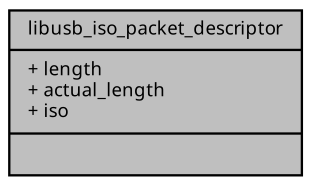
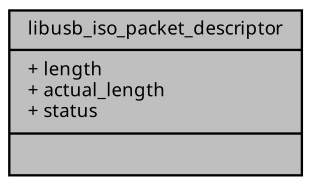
node "libusb_iso_packet_descriptor": text "+ iso" -> "+ status"
